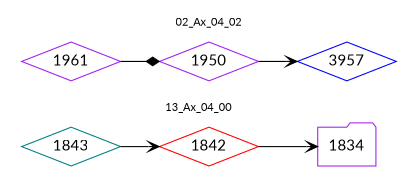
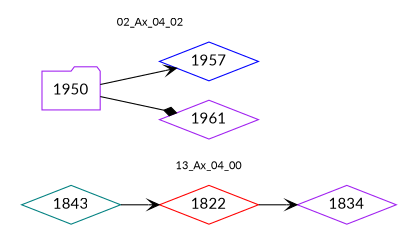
edge "1961" -> "1950": reversed
node "1950": shape diamond -> folder
node "3957": label "3957" -> "1957"
node "1842": label "1842" -> "1822"
node "1834": shape folder -> diamond
